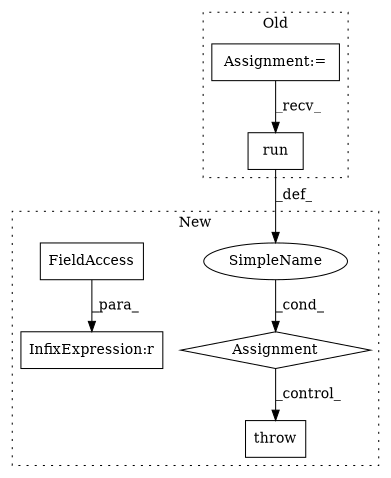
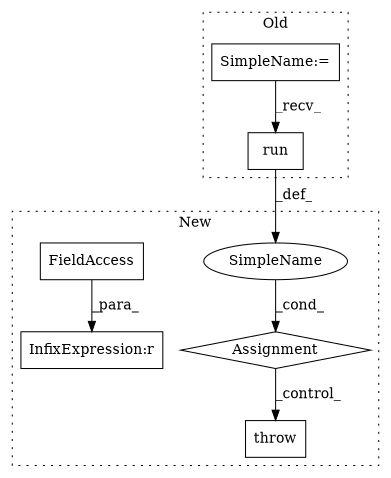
node "Assignment:=": label "Assignment:=" -> "SimpleName:="
